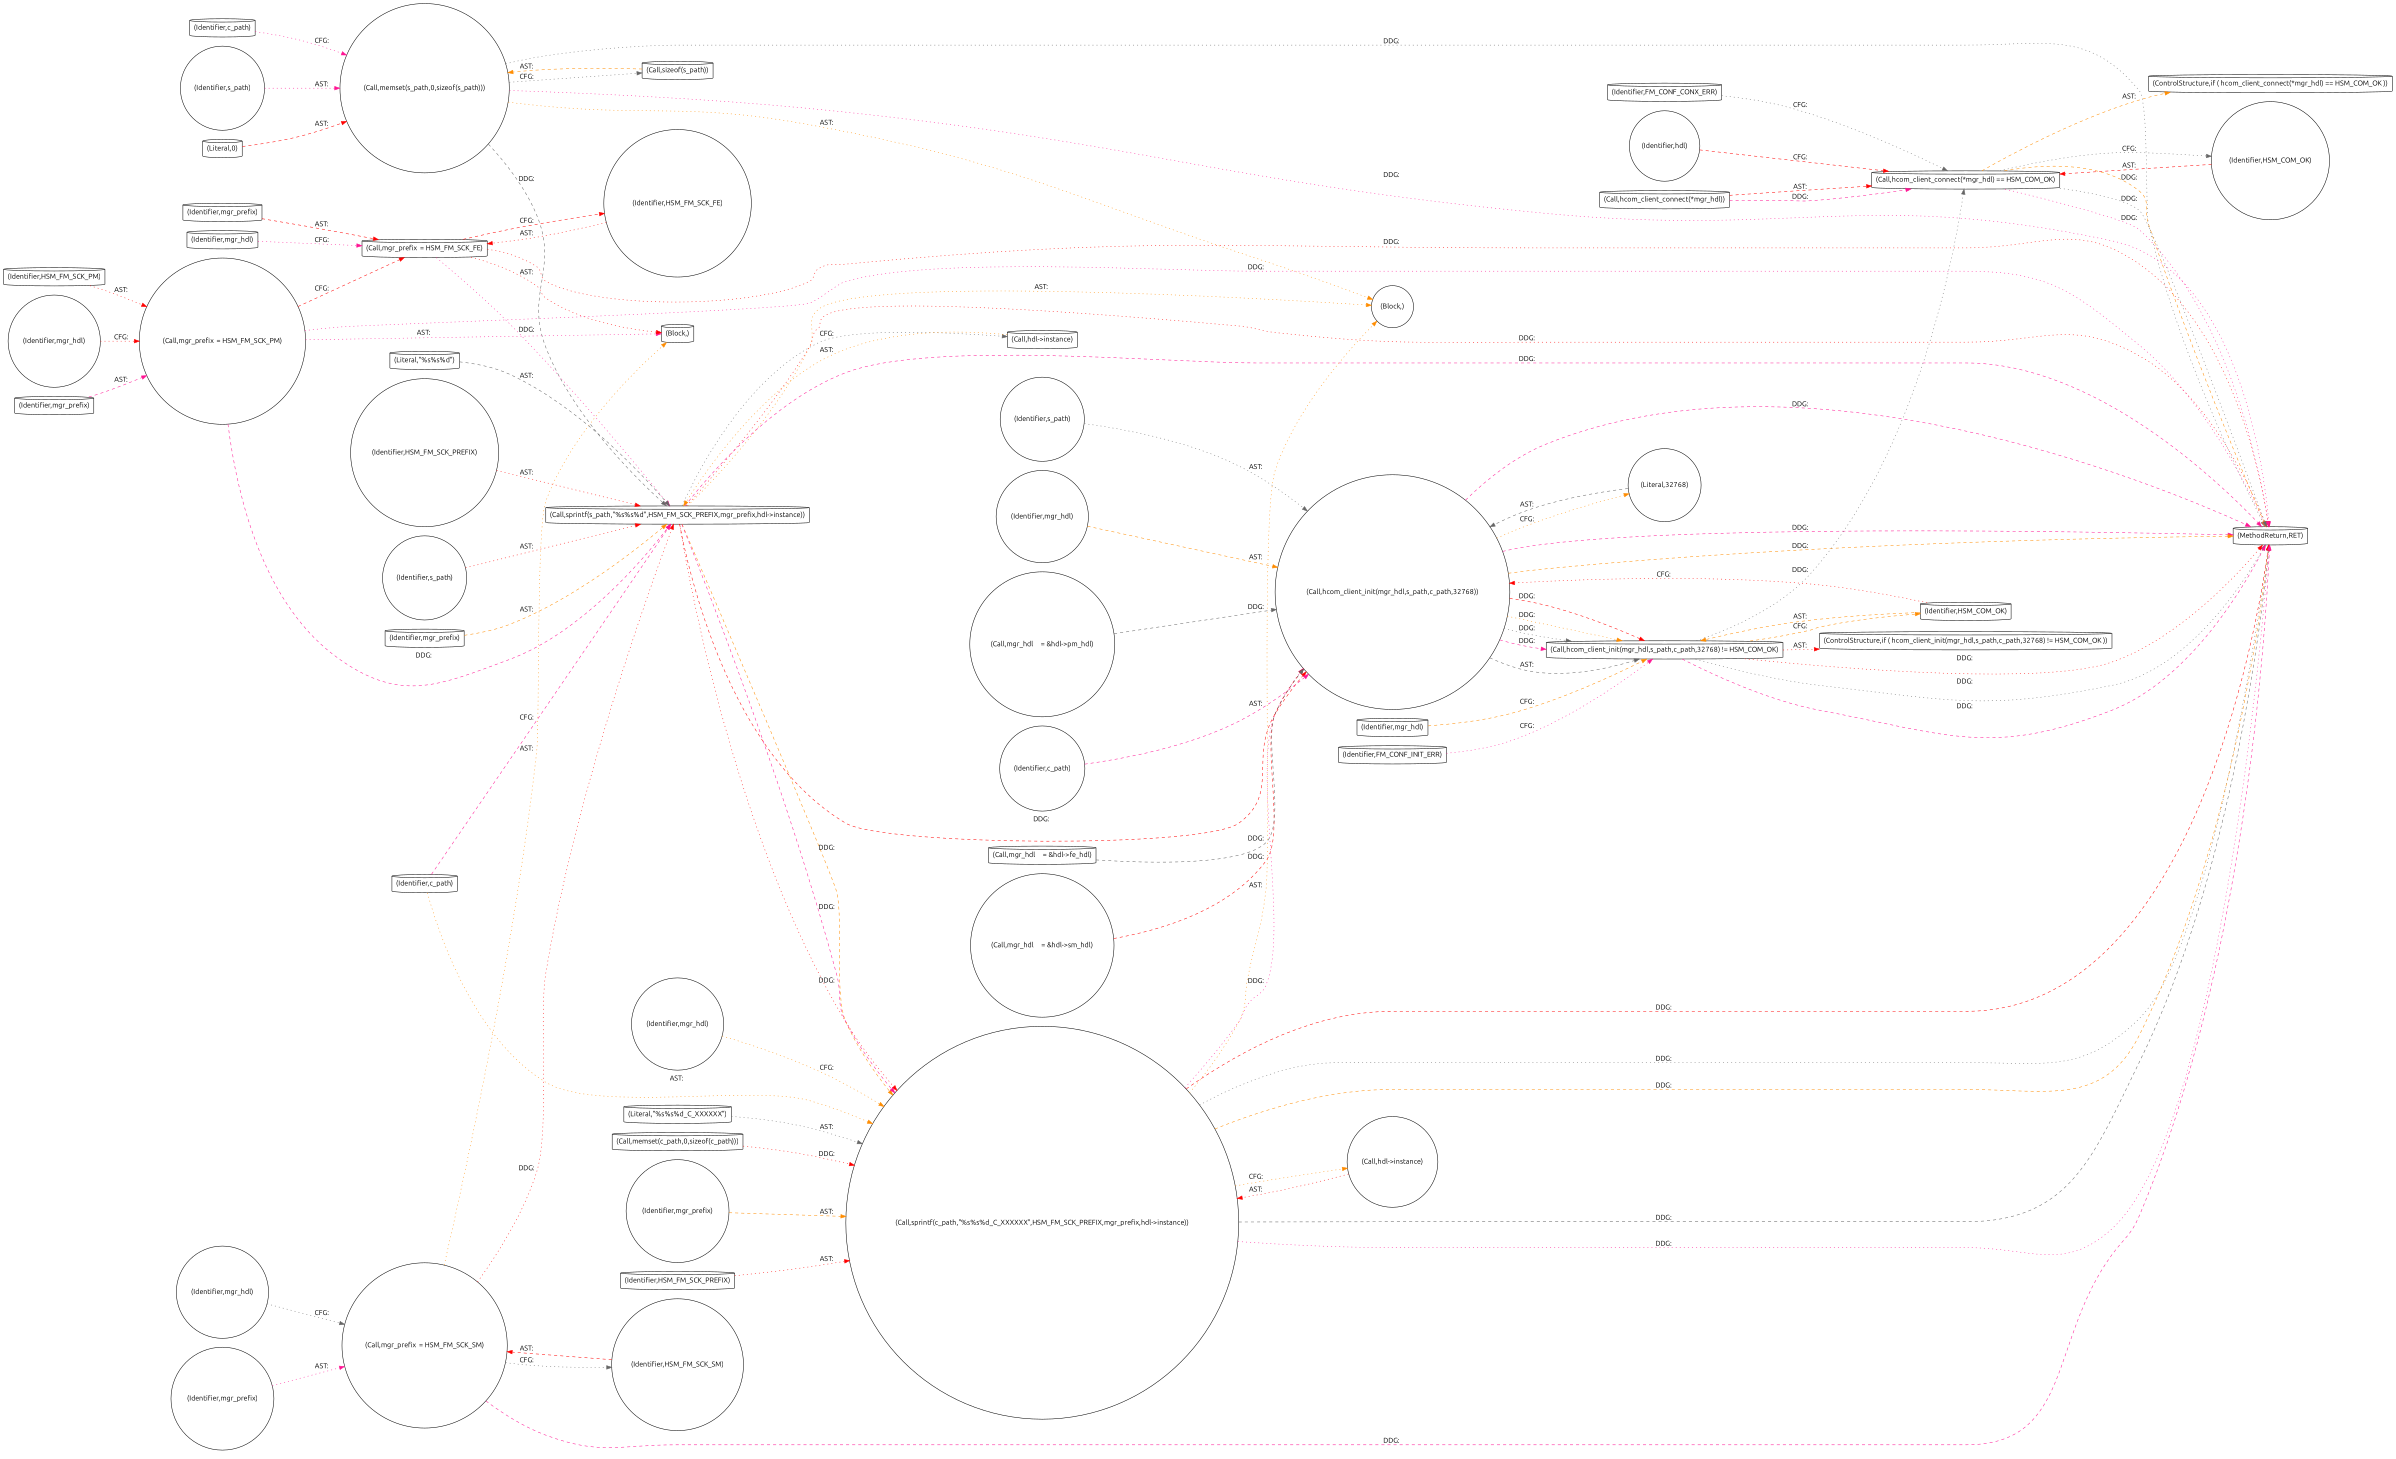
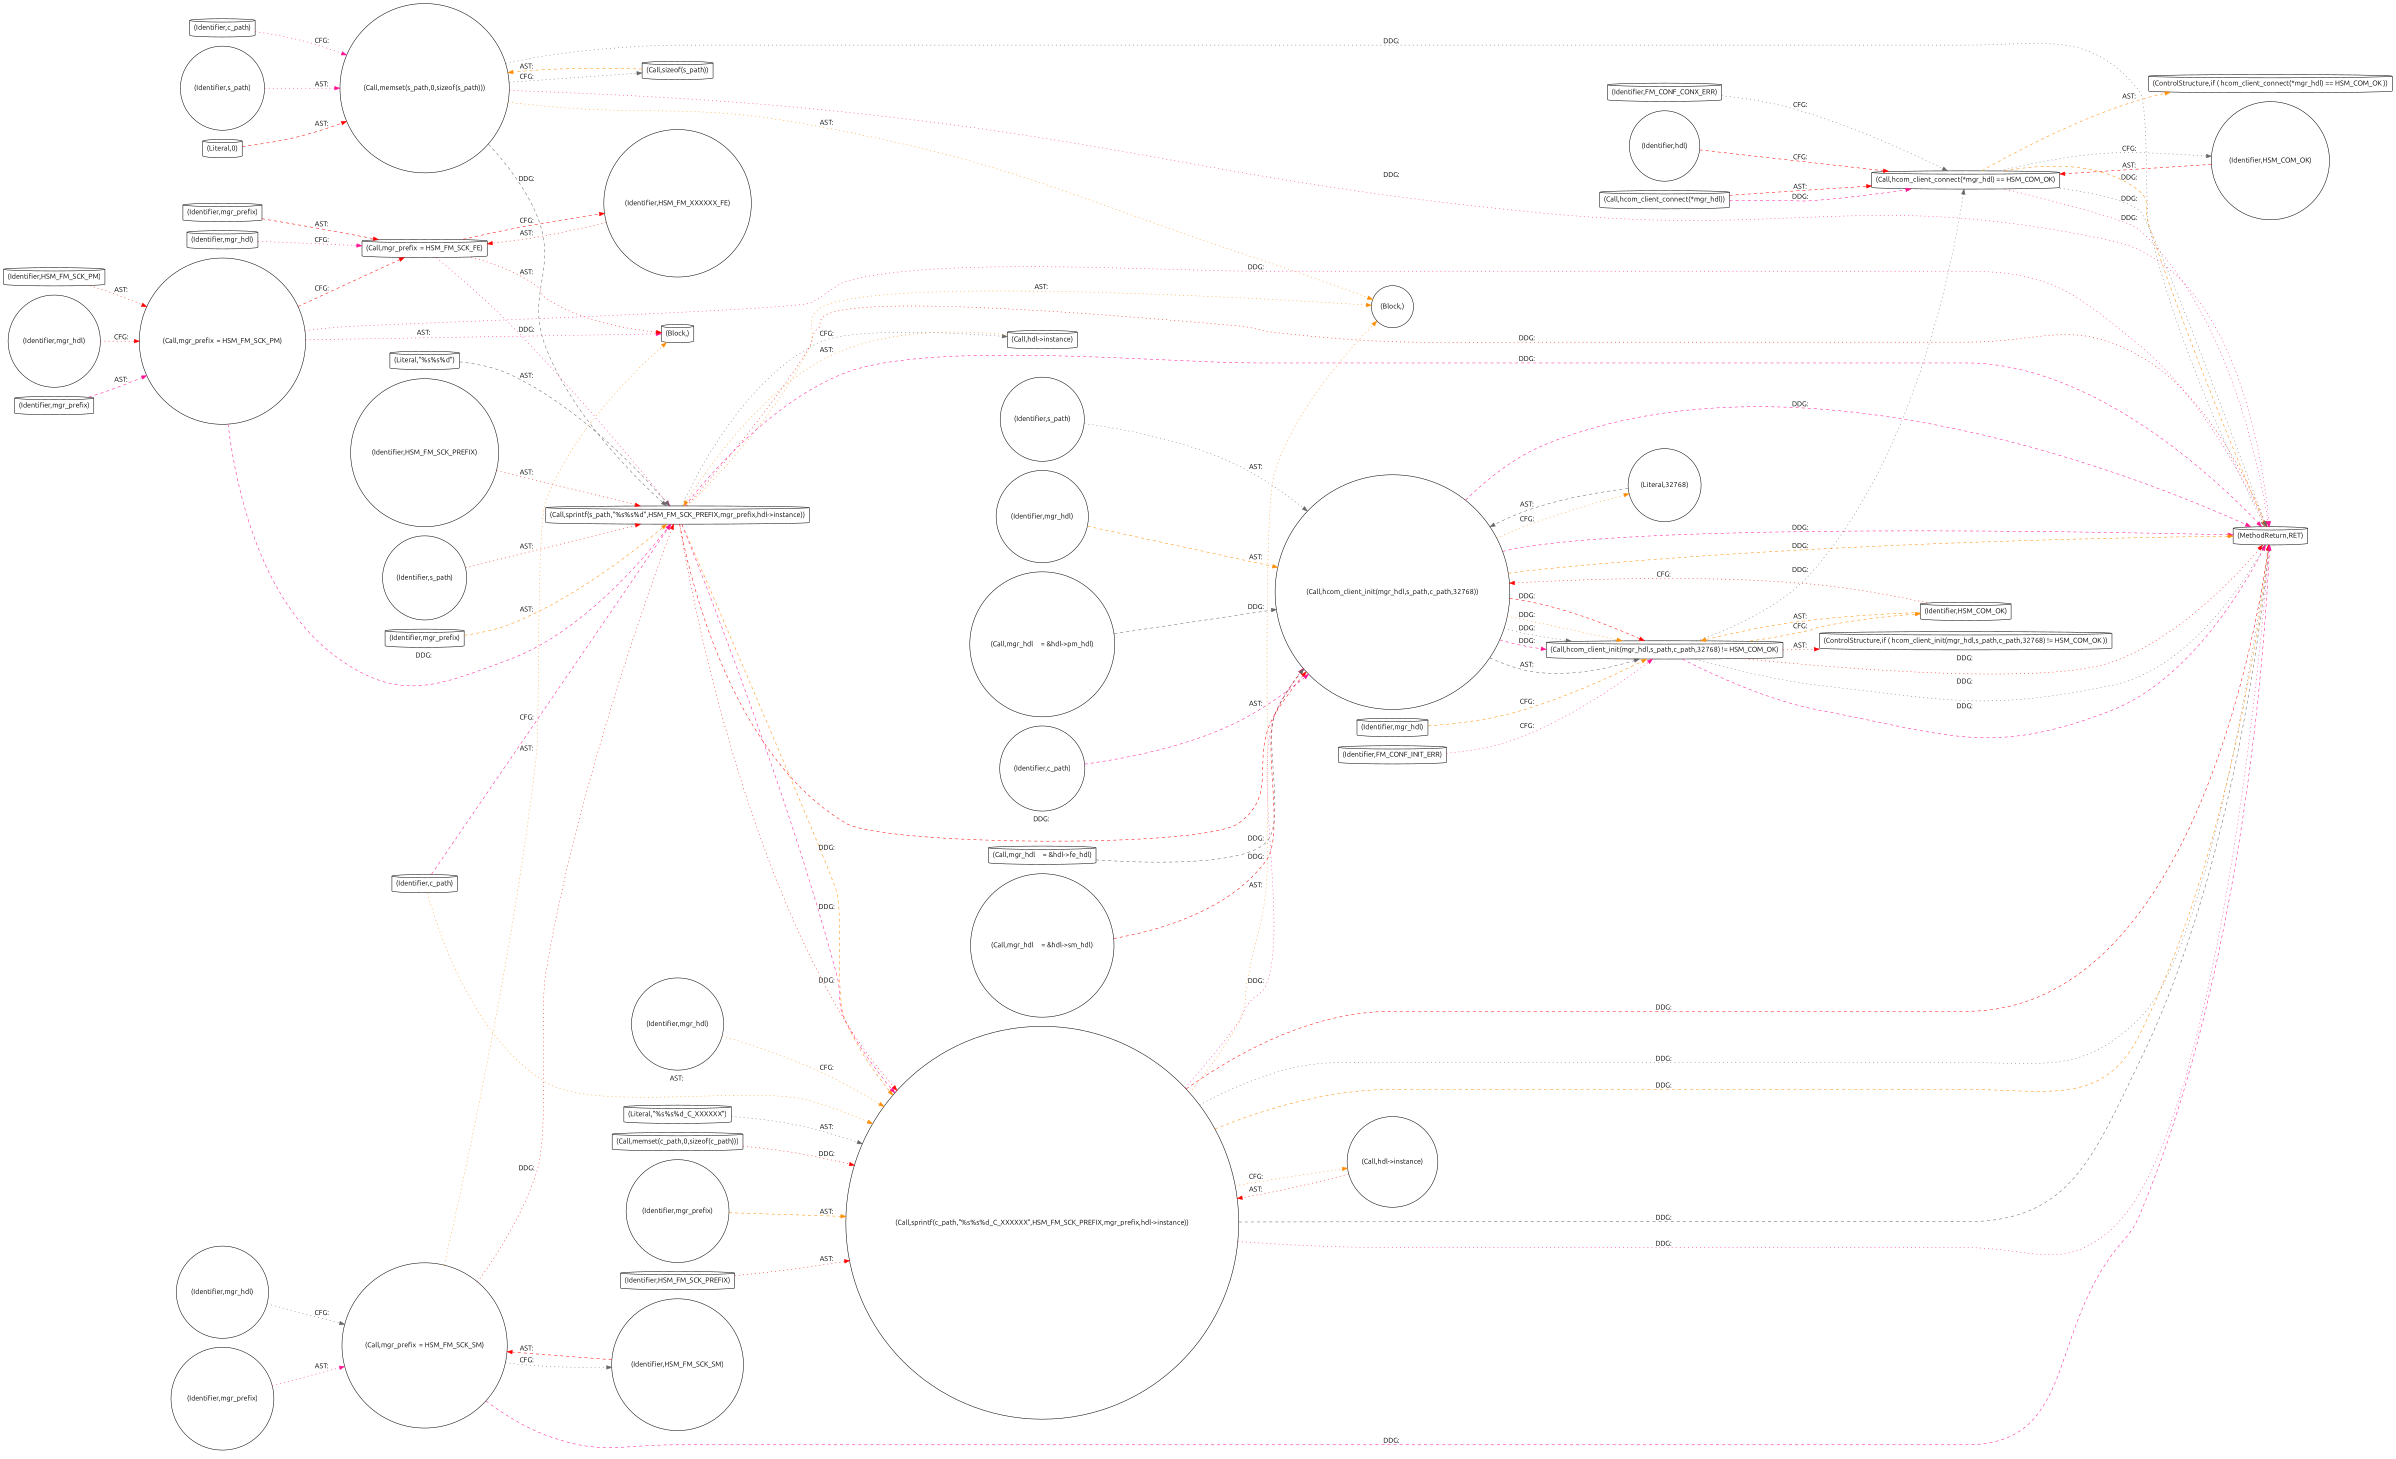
node "(Identifier,HSM_FM_SCK_FE)": label "(Identifier,HSM_FM_SCK_FE)" -> "(Identifier,HSM_FM_XXXXXX_FE)"
edge "(Call,mgr_prefix  = HSM_FM_SCK_FE)" -> "(MethodReturn,RET)": removed, label "DDG:"
